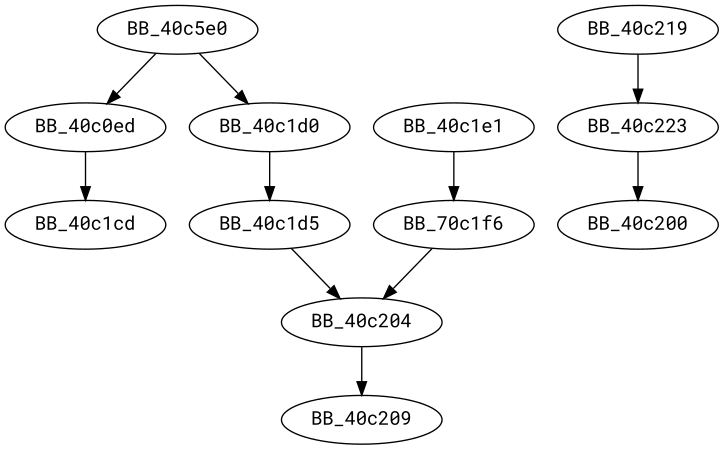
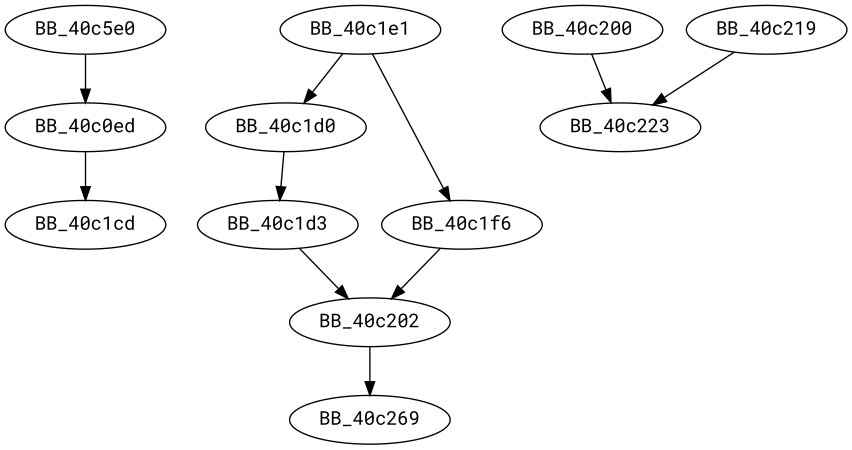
edge "BB_40c5e0" -> "BB_40c1d0": now "BB_40c1e1" -> "BB_40c1d0"
edge "BB_40c223" -> "BB_40c200": reversed
node "BB_40c1d5": label "BB_40c1d5" -> "BB_40c1d3"
node "BB_70c1f6": label "BB_70c1f6" -> "BB_40c1f6"
node "BB_40c204": label "BB_40c204" -> "BB_40c202"
node "BB_40c209": label "BB_40c209" -> "BB_40c269"
